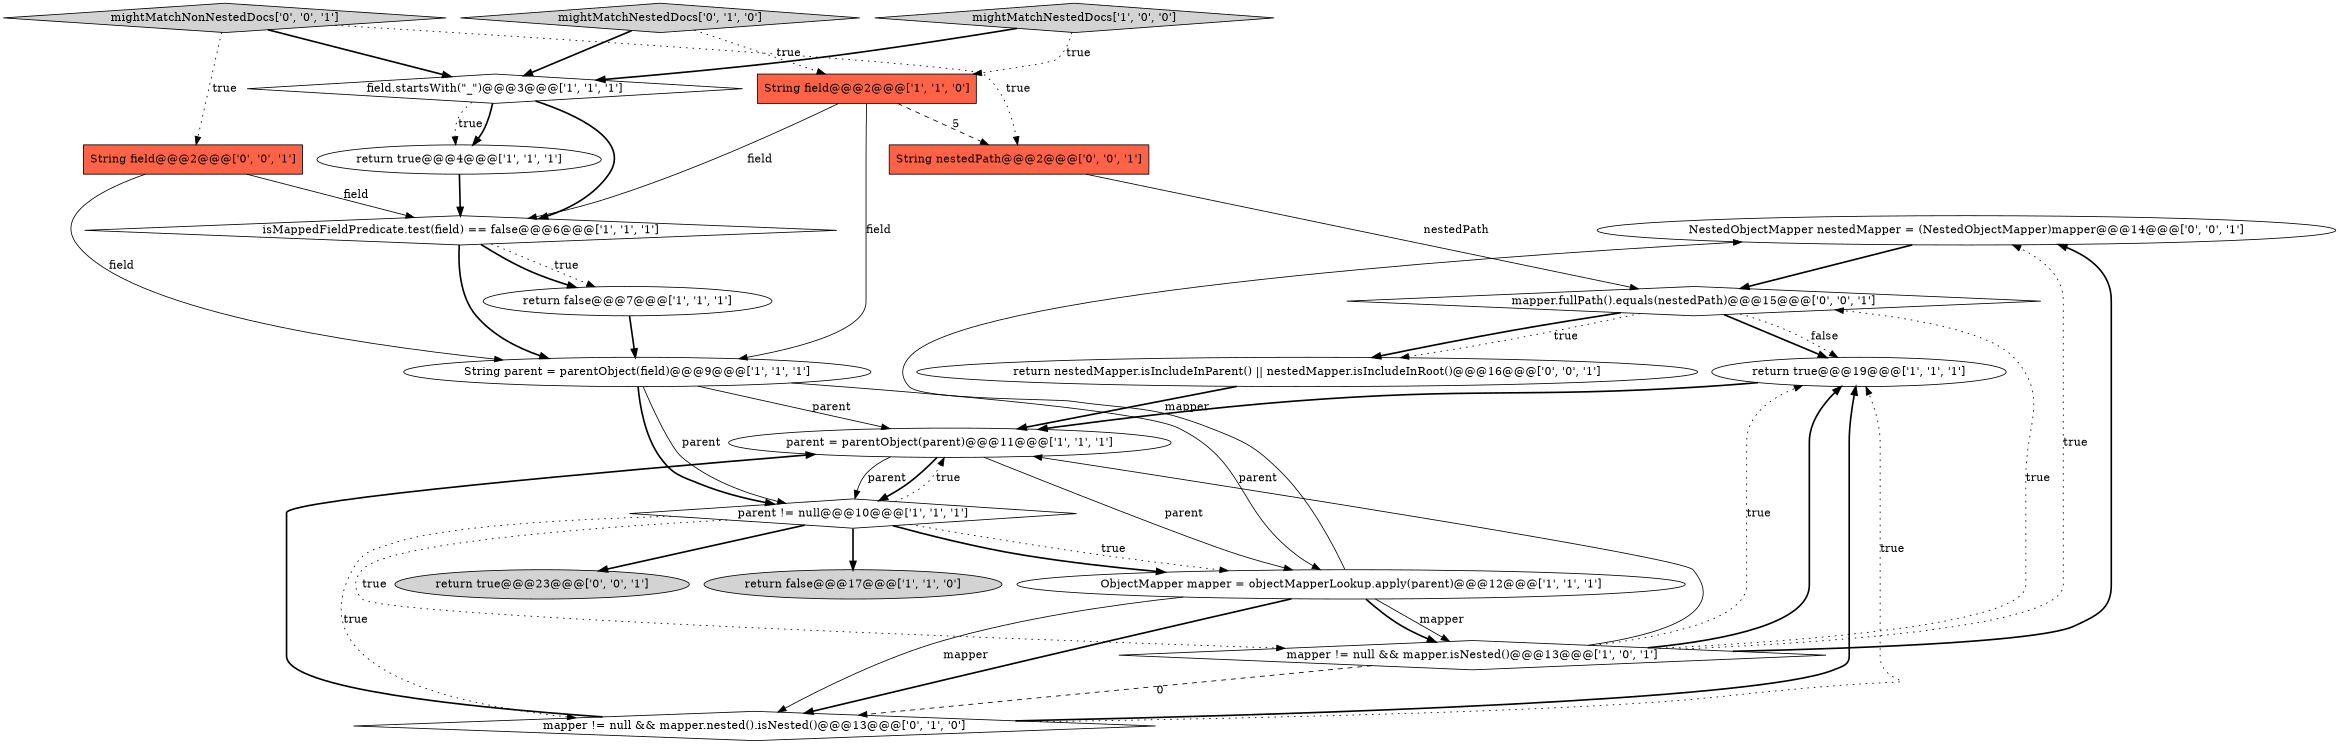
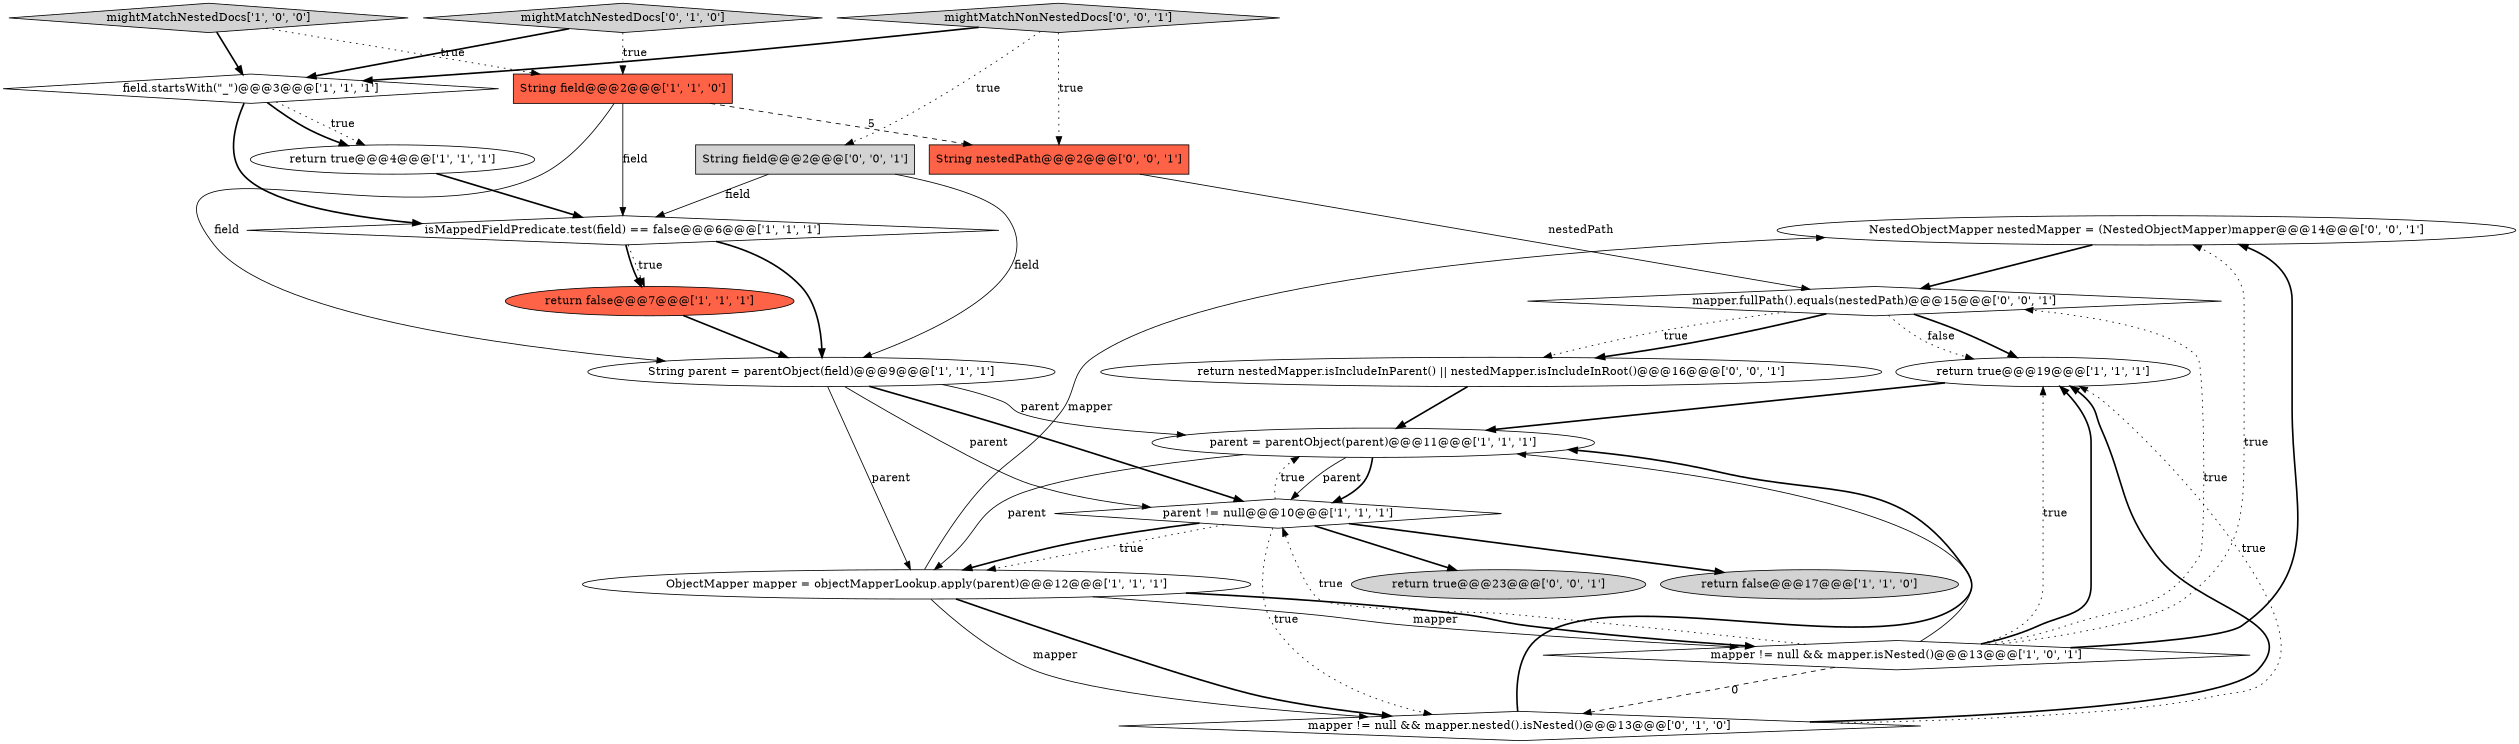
node "String field@@@2@@@['0', '0', '1']": fillcolor tomato -> lightgray
node "return false@@@7@@@['1', '1', '1']": fillcolor white -> tomato
edge "parent != null@@@10@@@['1', '1', '1']" -> "mapper != null && mapper.isNested()@@@13@@@['1', '0', '1']": reversed
